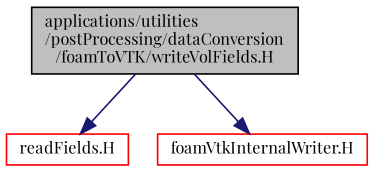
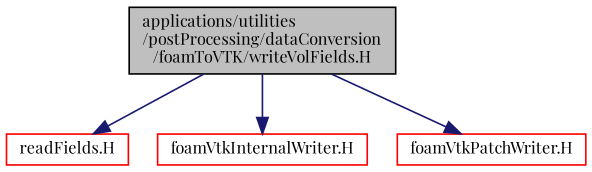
node "foamVtkPatchWriter.H": added
